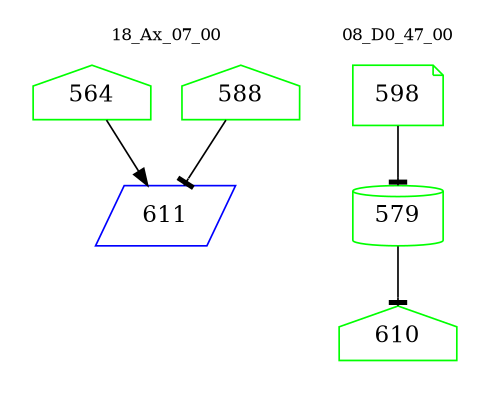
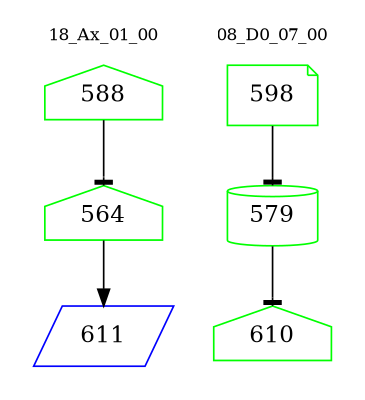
cluster "18_Ax_07_00": label "18_Ax_07_00" -> "18_Ax_01_00"
cluster "08_D0_47_00": label "08_D0_47_00" -> "08_D0_07_00"
edge "588" -> "611": now "588" -> "564"
